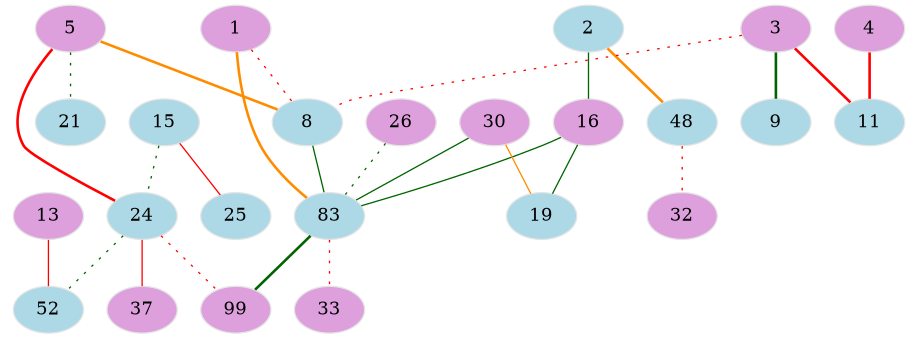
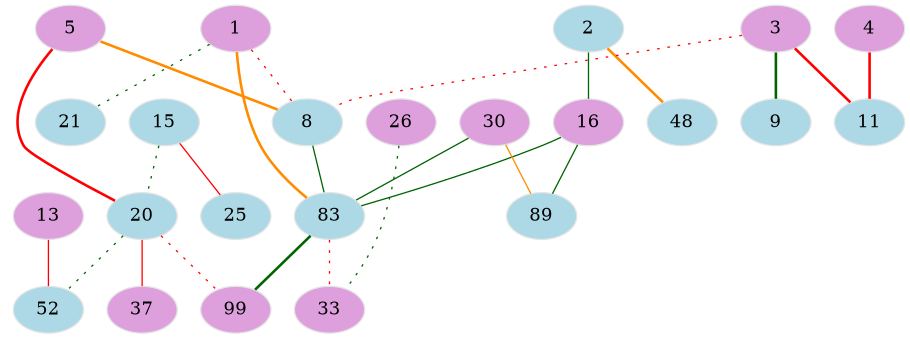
edge "5" -- "21": now "1" -- "21"
edge "26" -- "83": now "26" -- "33"
node "24": label "24" -> "20"
node "19": label "19" -> "89"
node "32": removed
